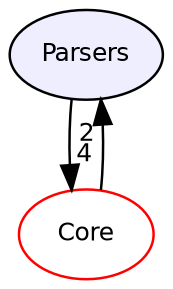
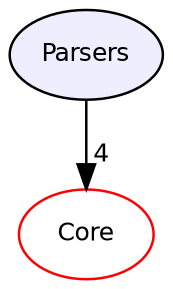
edge "Core" -> "Parsers": removed
